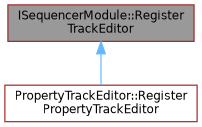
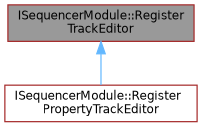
node "PropertyTrackEditor::Register PropertyTrackEditor": label "PropertyTrackEditor::Register PropertyTrackEditor" -> "ISequencerModule::Register PropertyTrackEditor"
